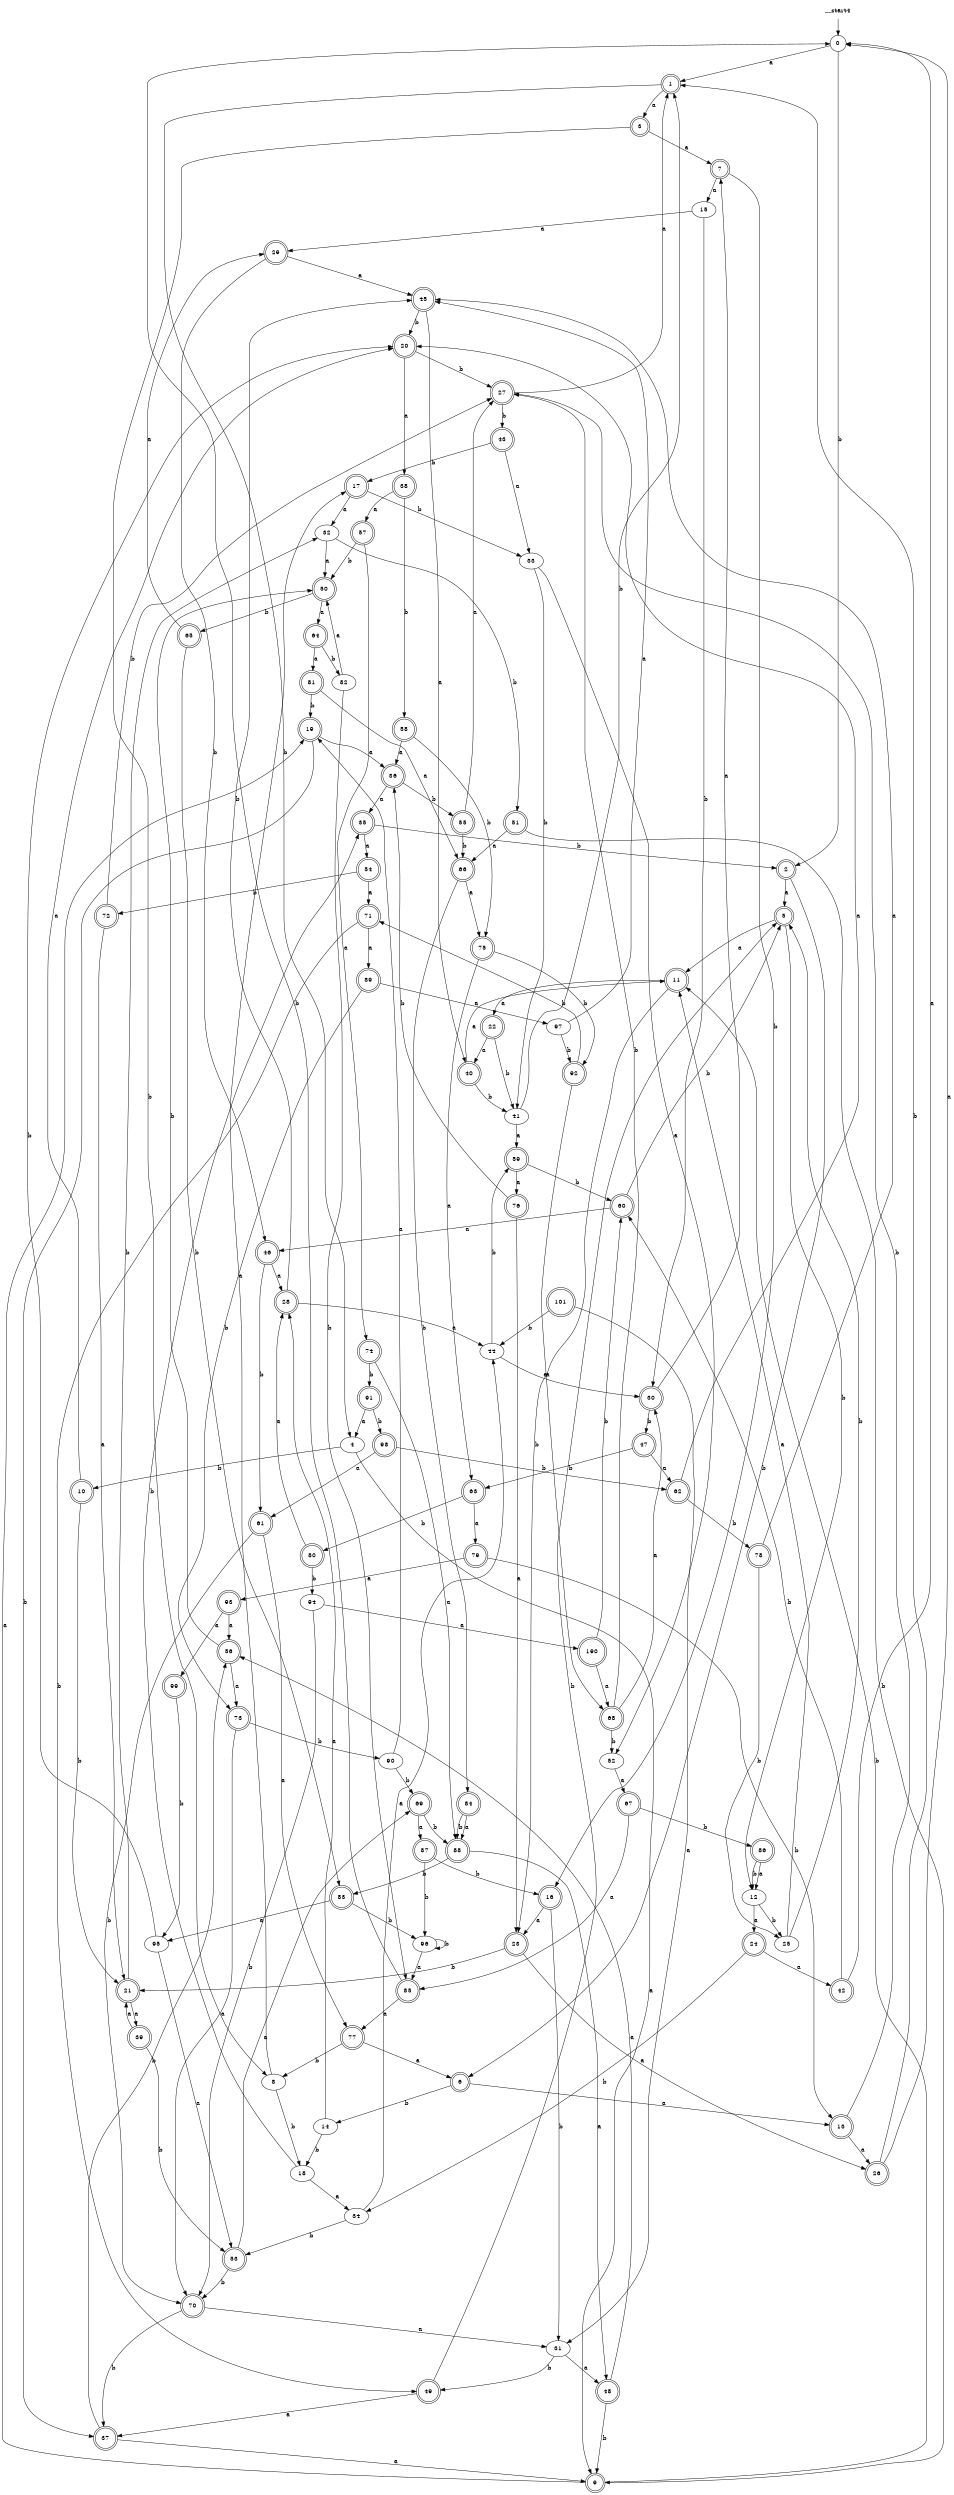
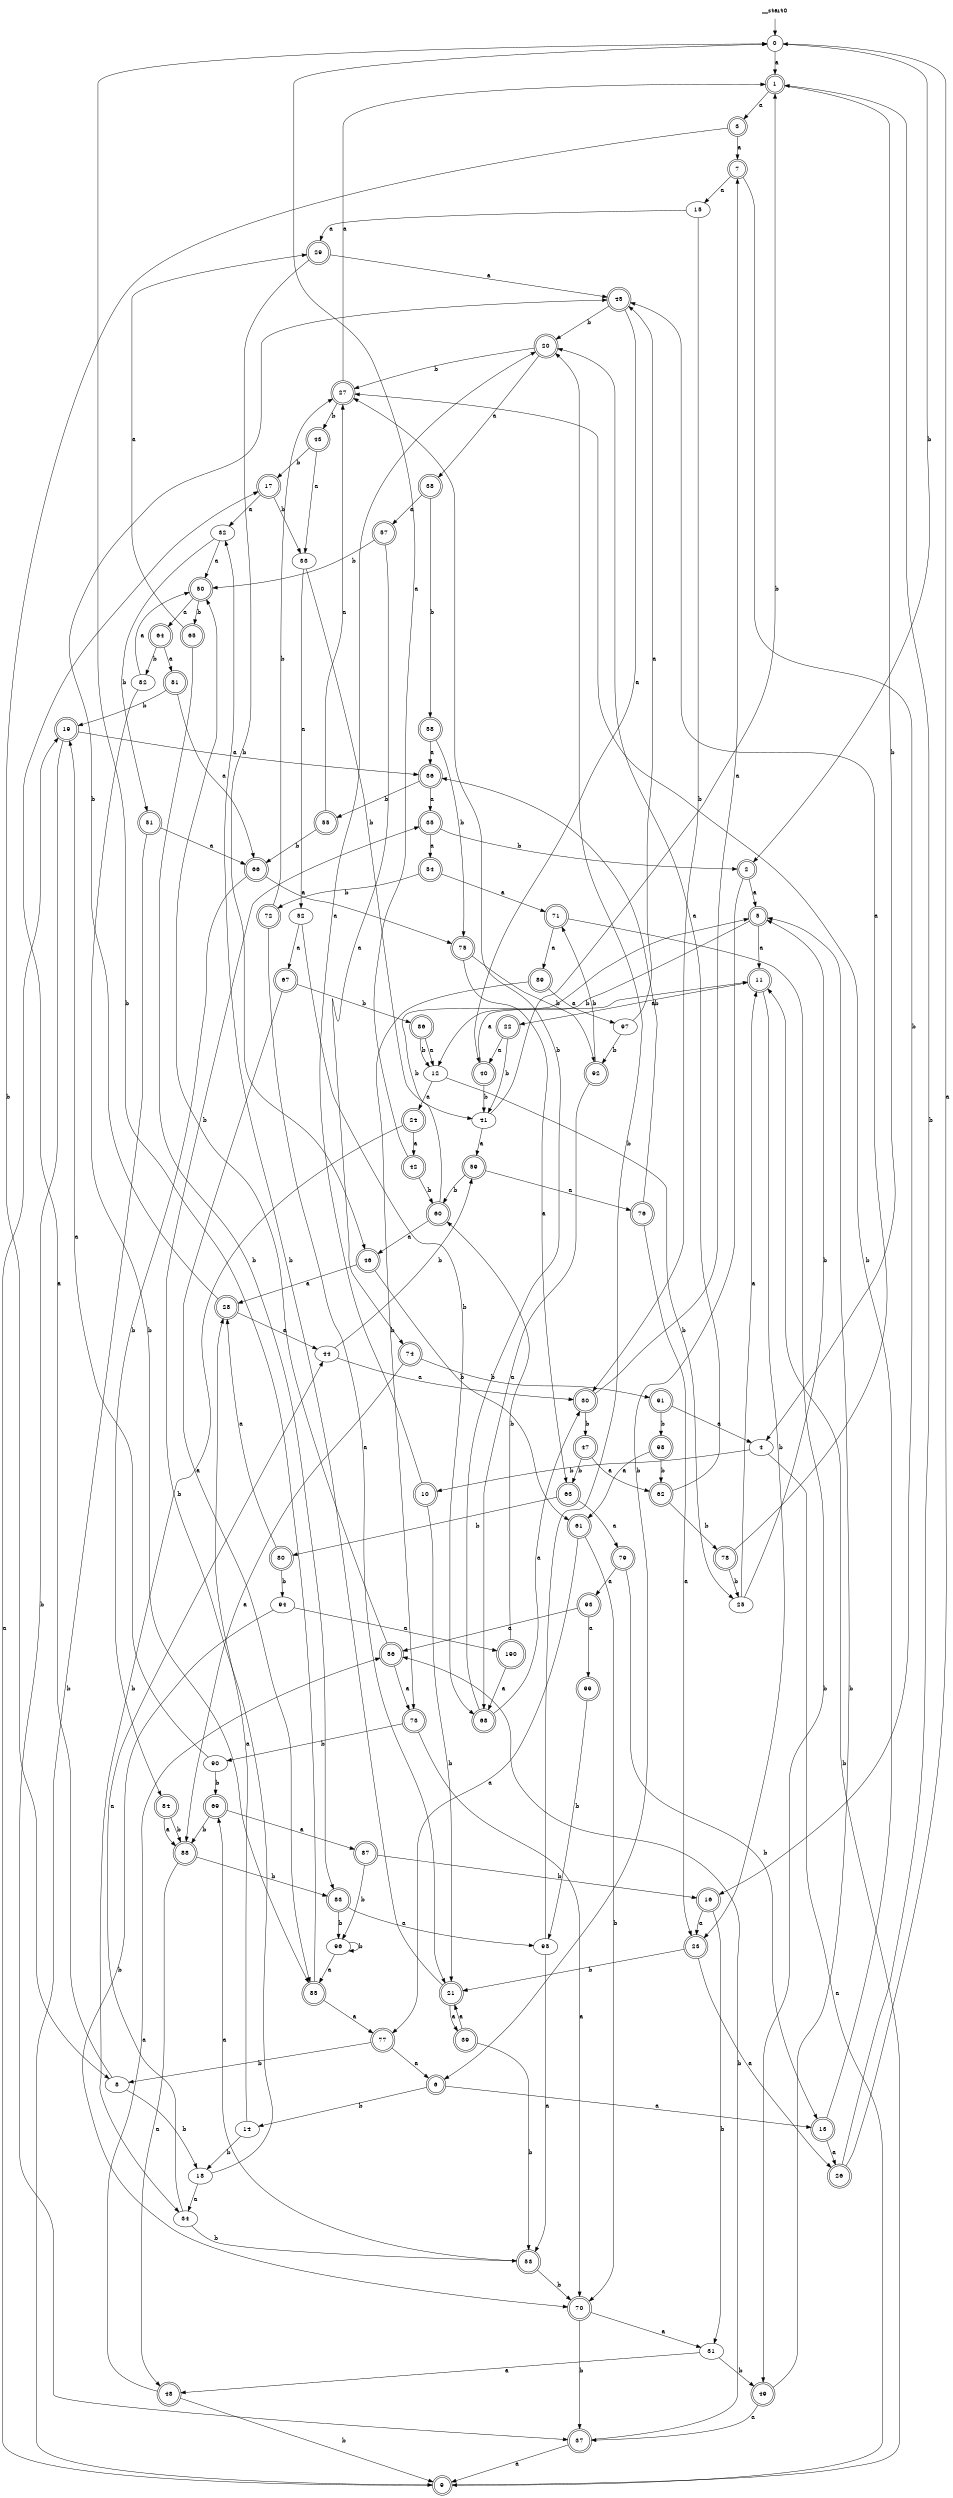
node "__start4": label "__start4" -> "__start0"
node "101": removed
edge "68" -> "52": reversed
